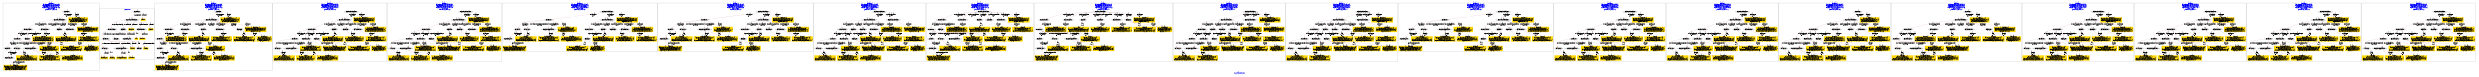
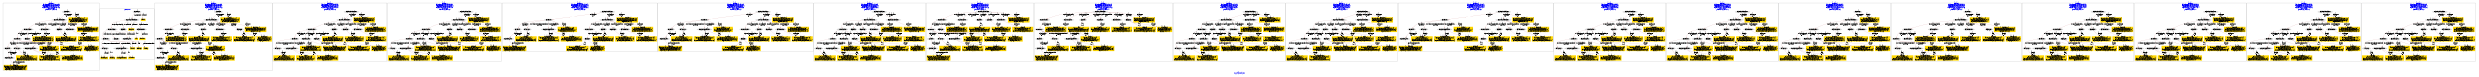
node "object_uri": removed
node "technique": fillcolor lightgray -> gold
